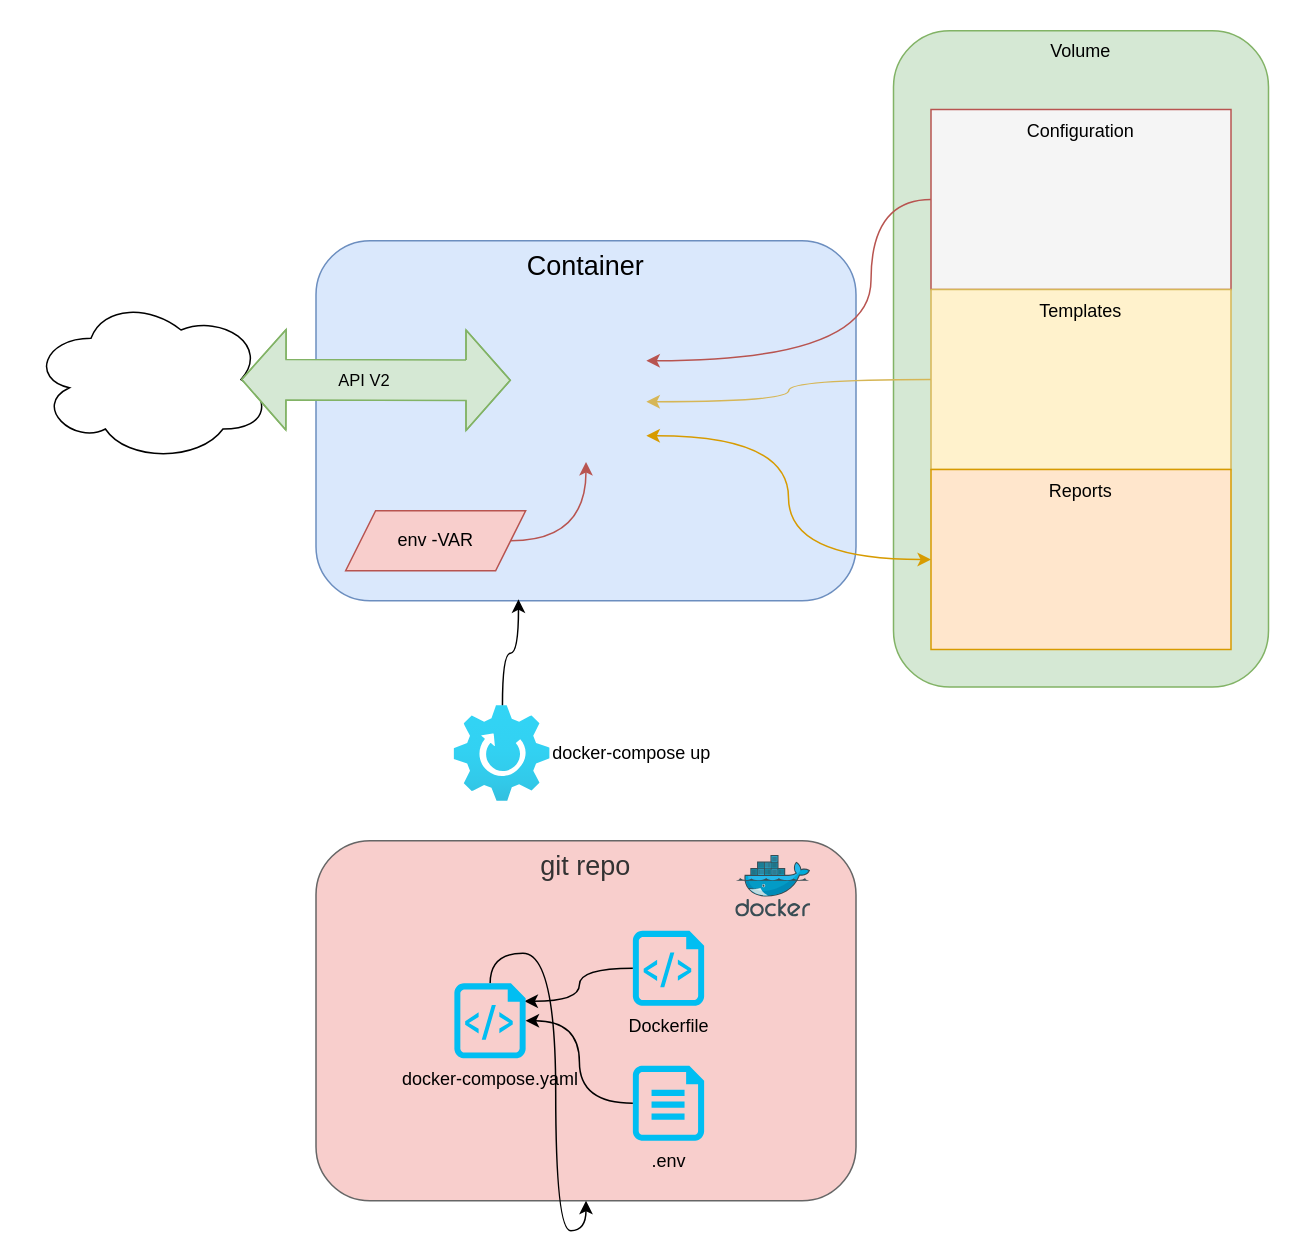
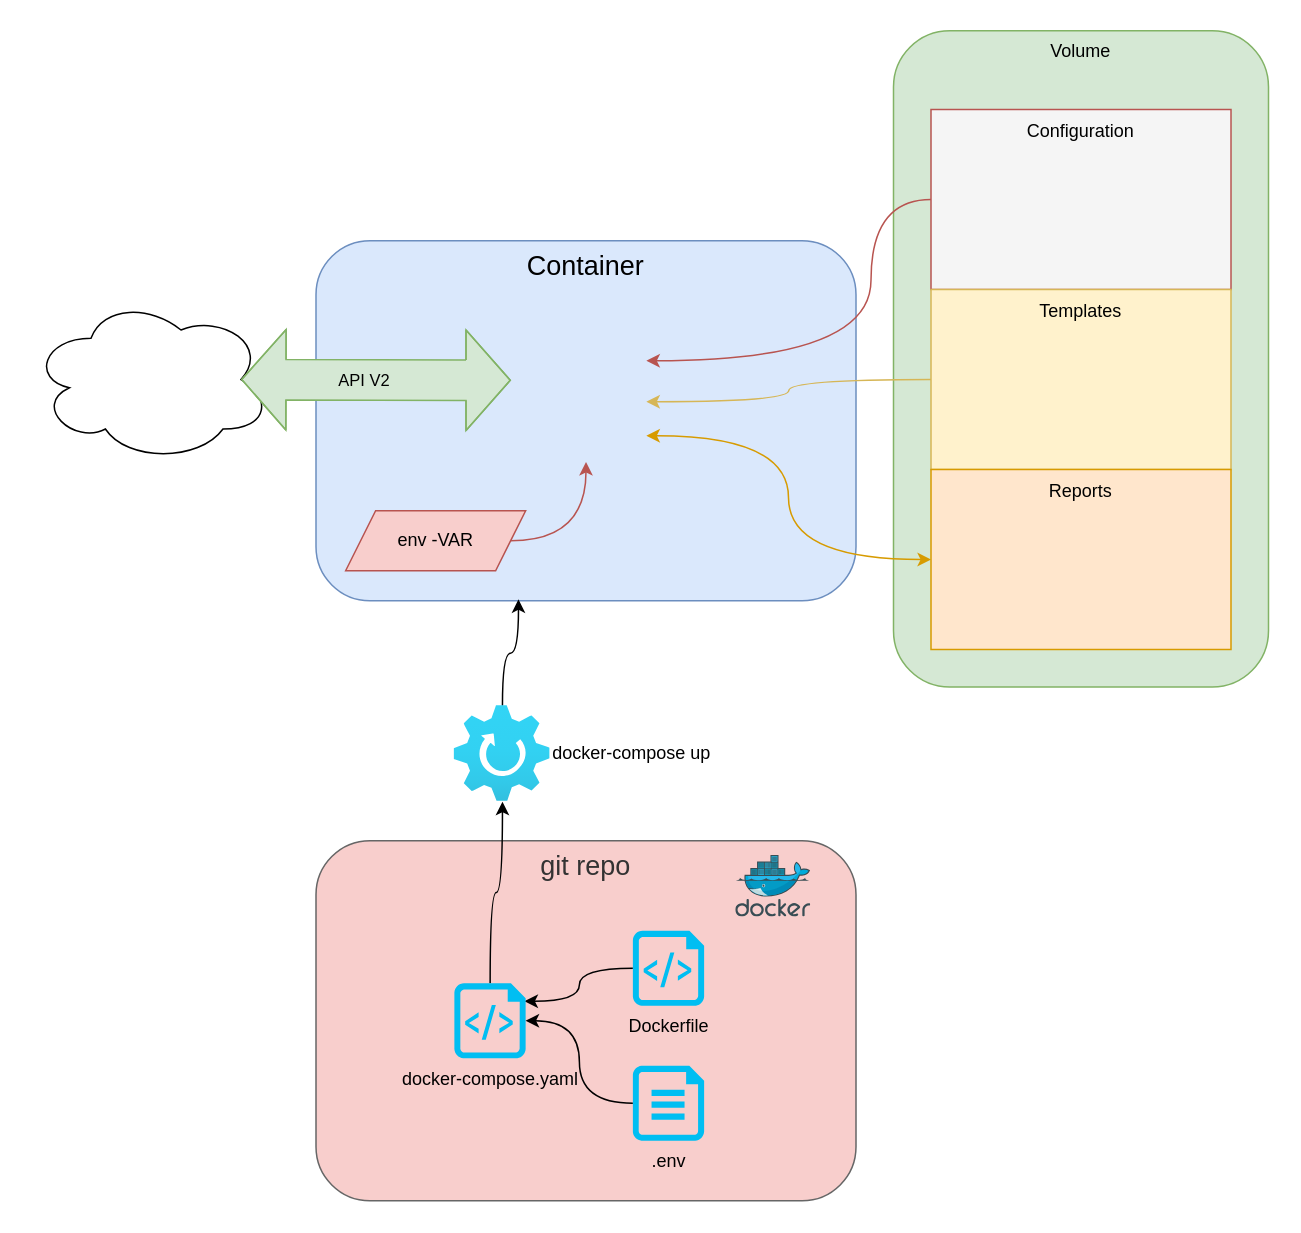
edge "docker-compose.yaml" -> "git repo": now "docker-compose.yaml" -> "docker-compose up"
